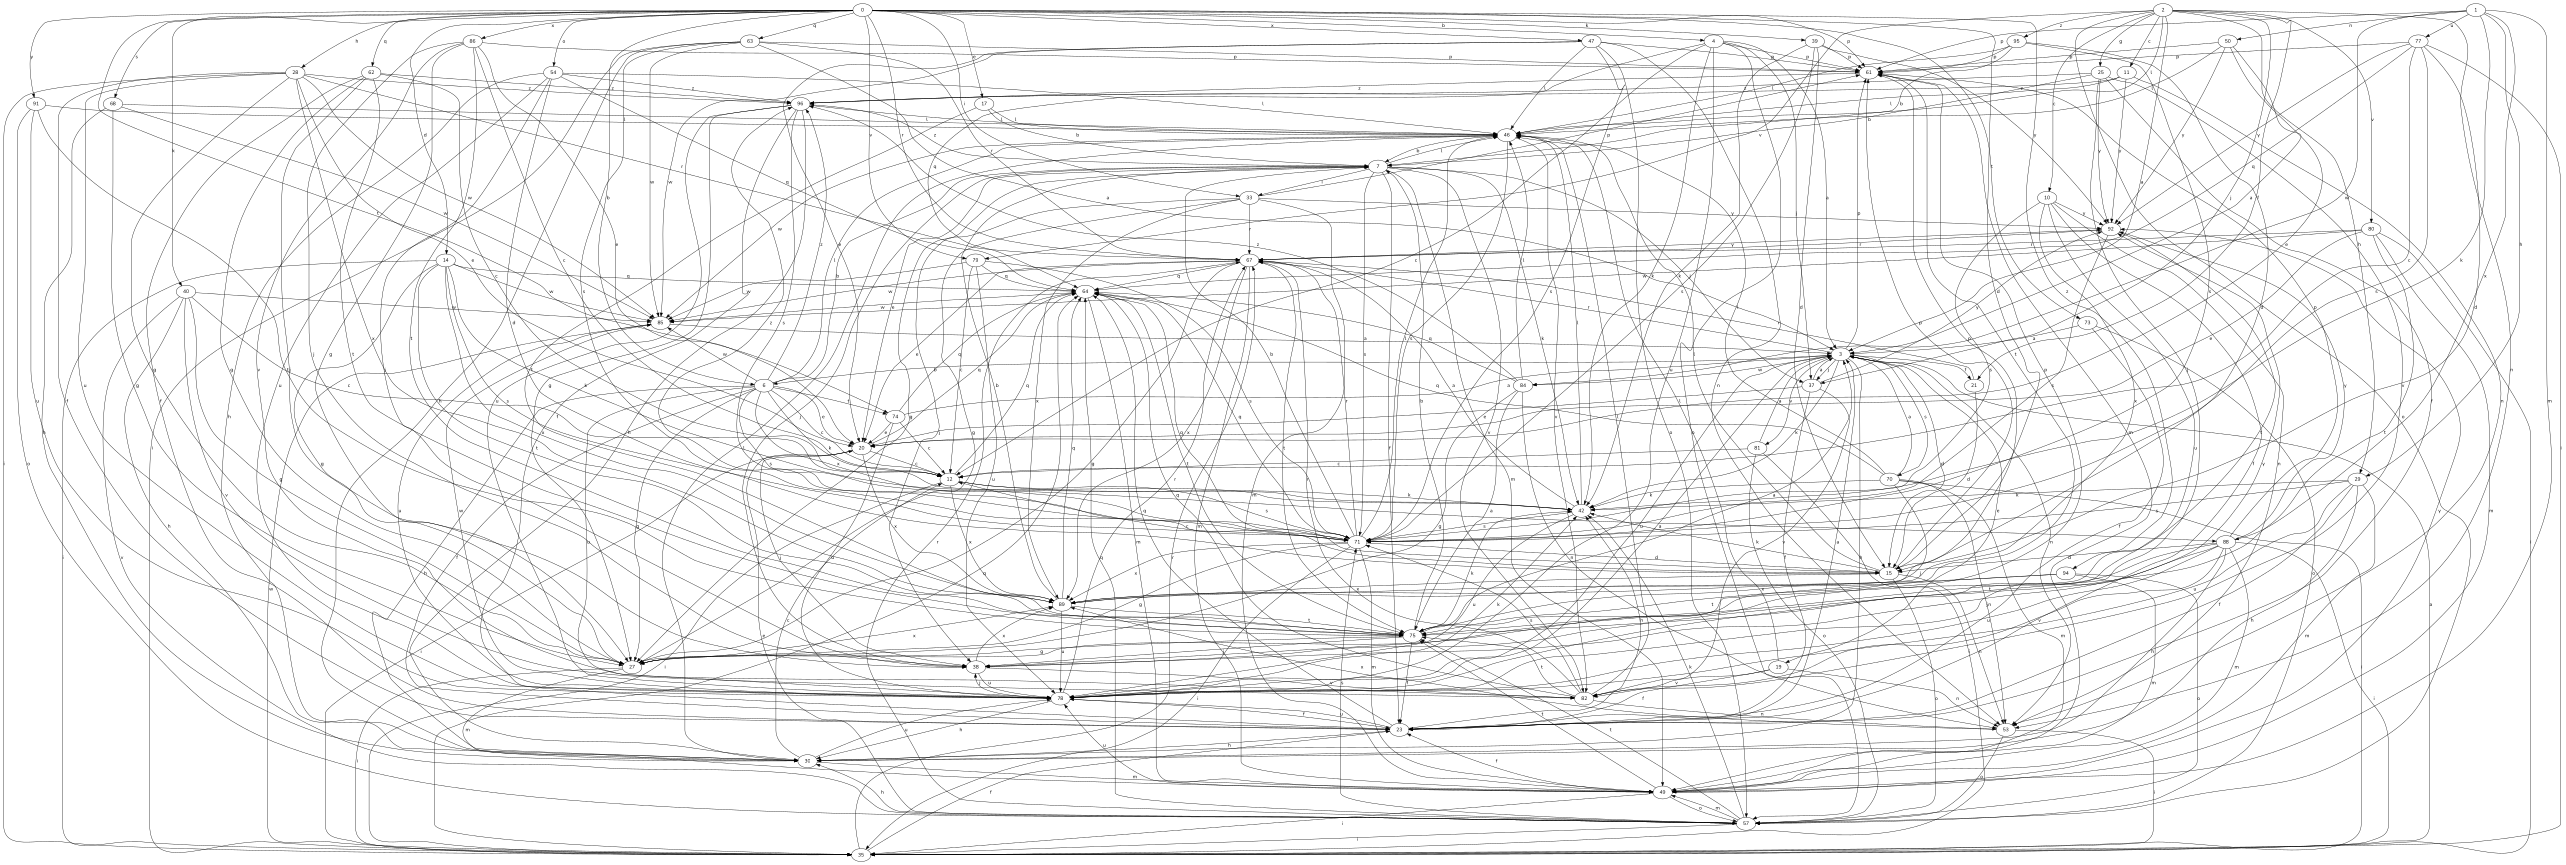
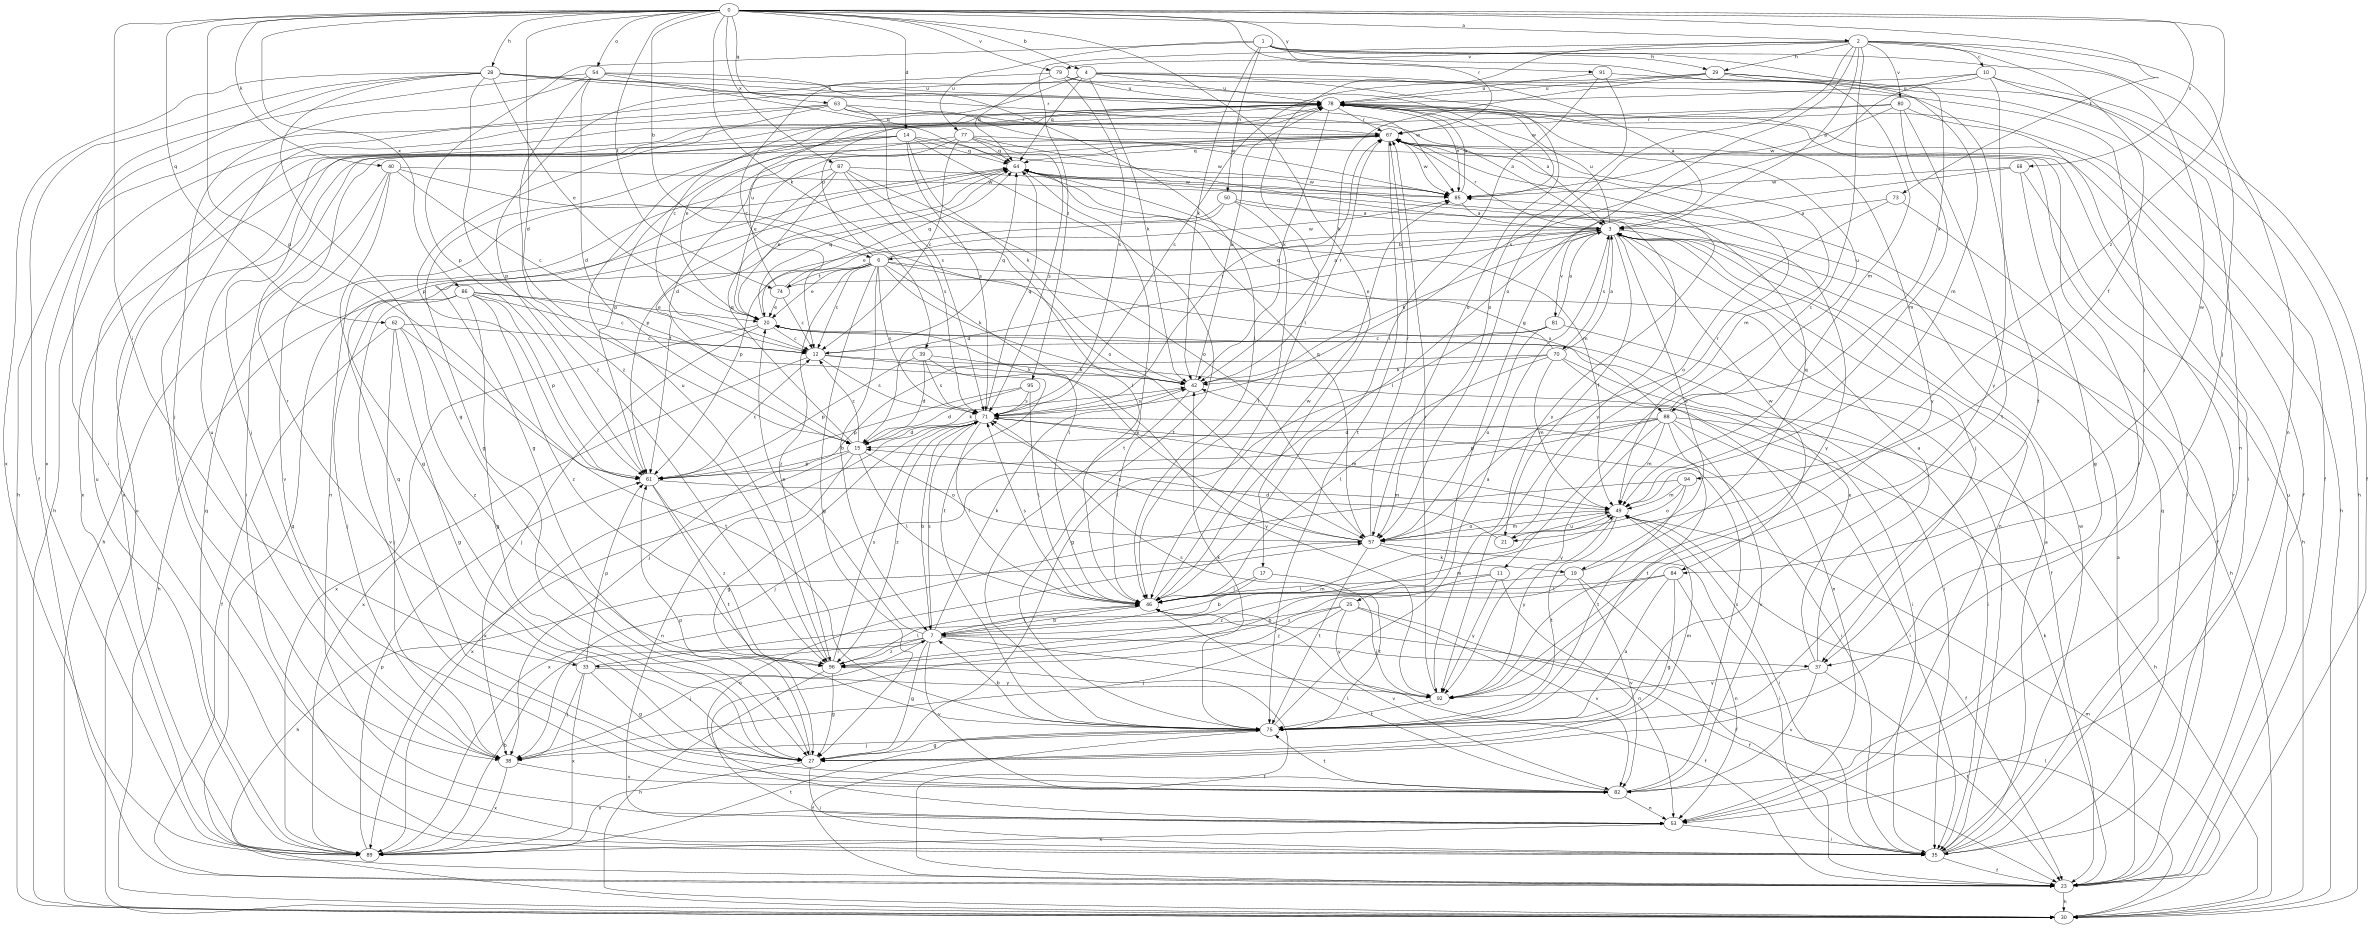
edge "0" -> "2": added, label "a"
node "47": label "47" -> "87"
edge "50" -> "61": label "p" -> "f"
edge "95" -> "7": removed, label "b"
edge "84" -> "64": now "19" -> "64"
edge "42" -> "67": label "a" -> "r"
edge "81" -> "27": added, label "g"
edge "78" -> "85": label "w" -> "n"
edge "86" -> "96": added, label "z"
edge "40" -> "57": label "v" -> "o"
edge "30" -> "12": now "61" -> "12"
edge "23" -> "42": label "h" -> "k"
edge "57" -> "42": now "57" -> "19"
edge "49" -> "78": now "49" -> "21"
